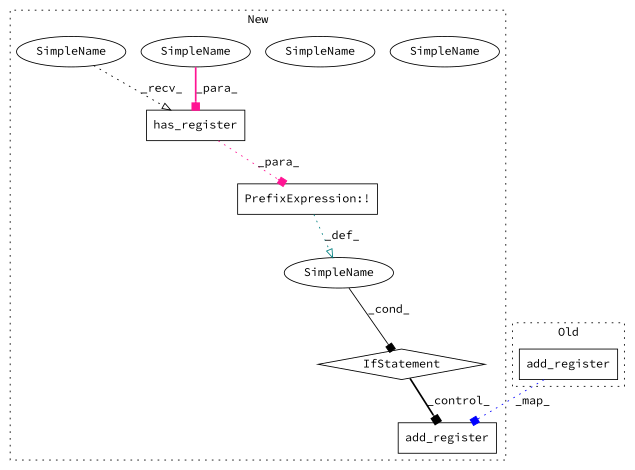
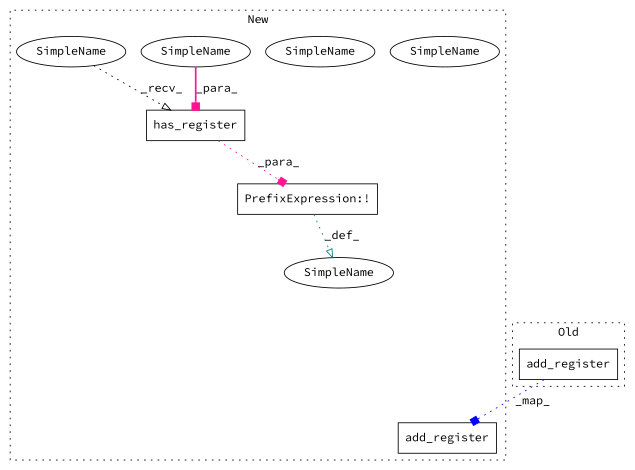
node "IfStatement": removed
